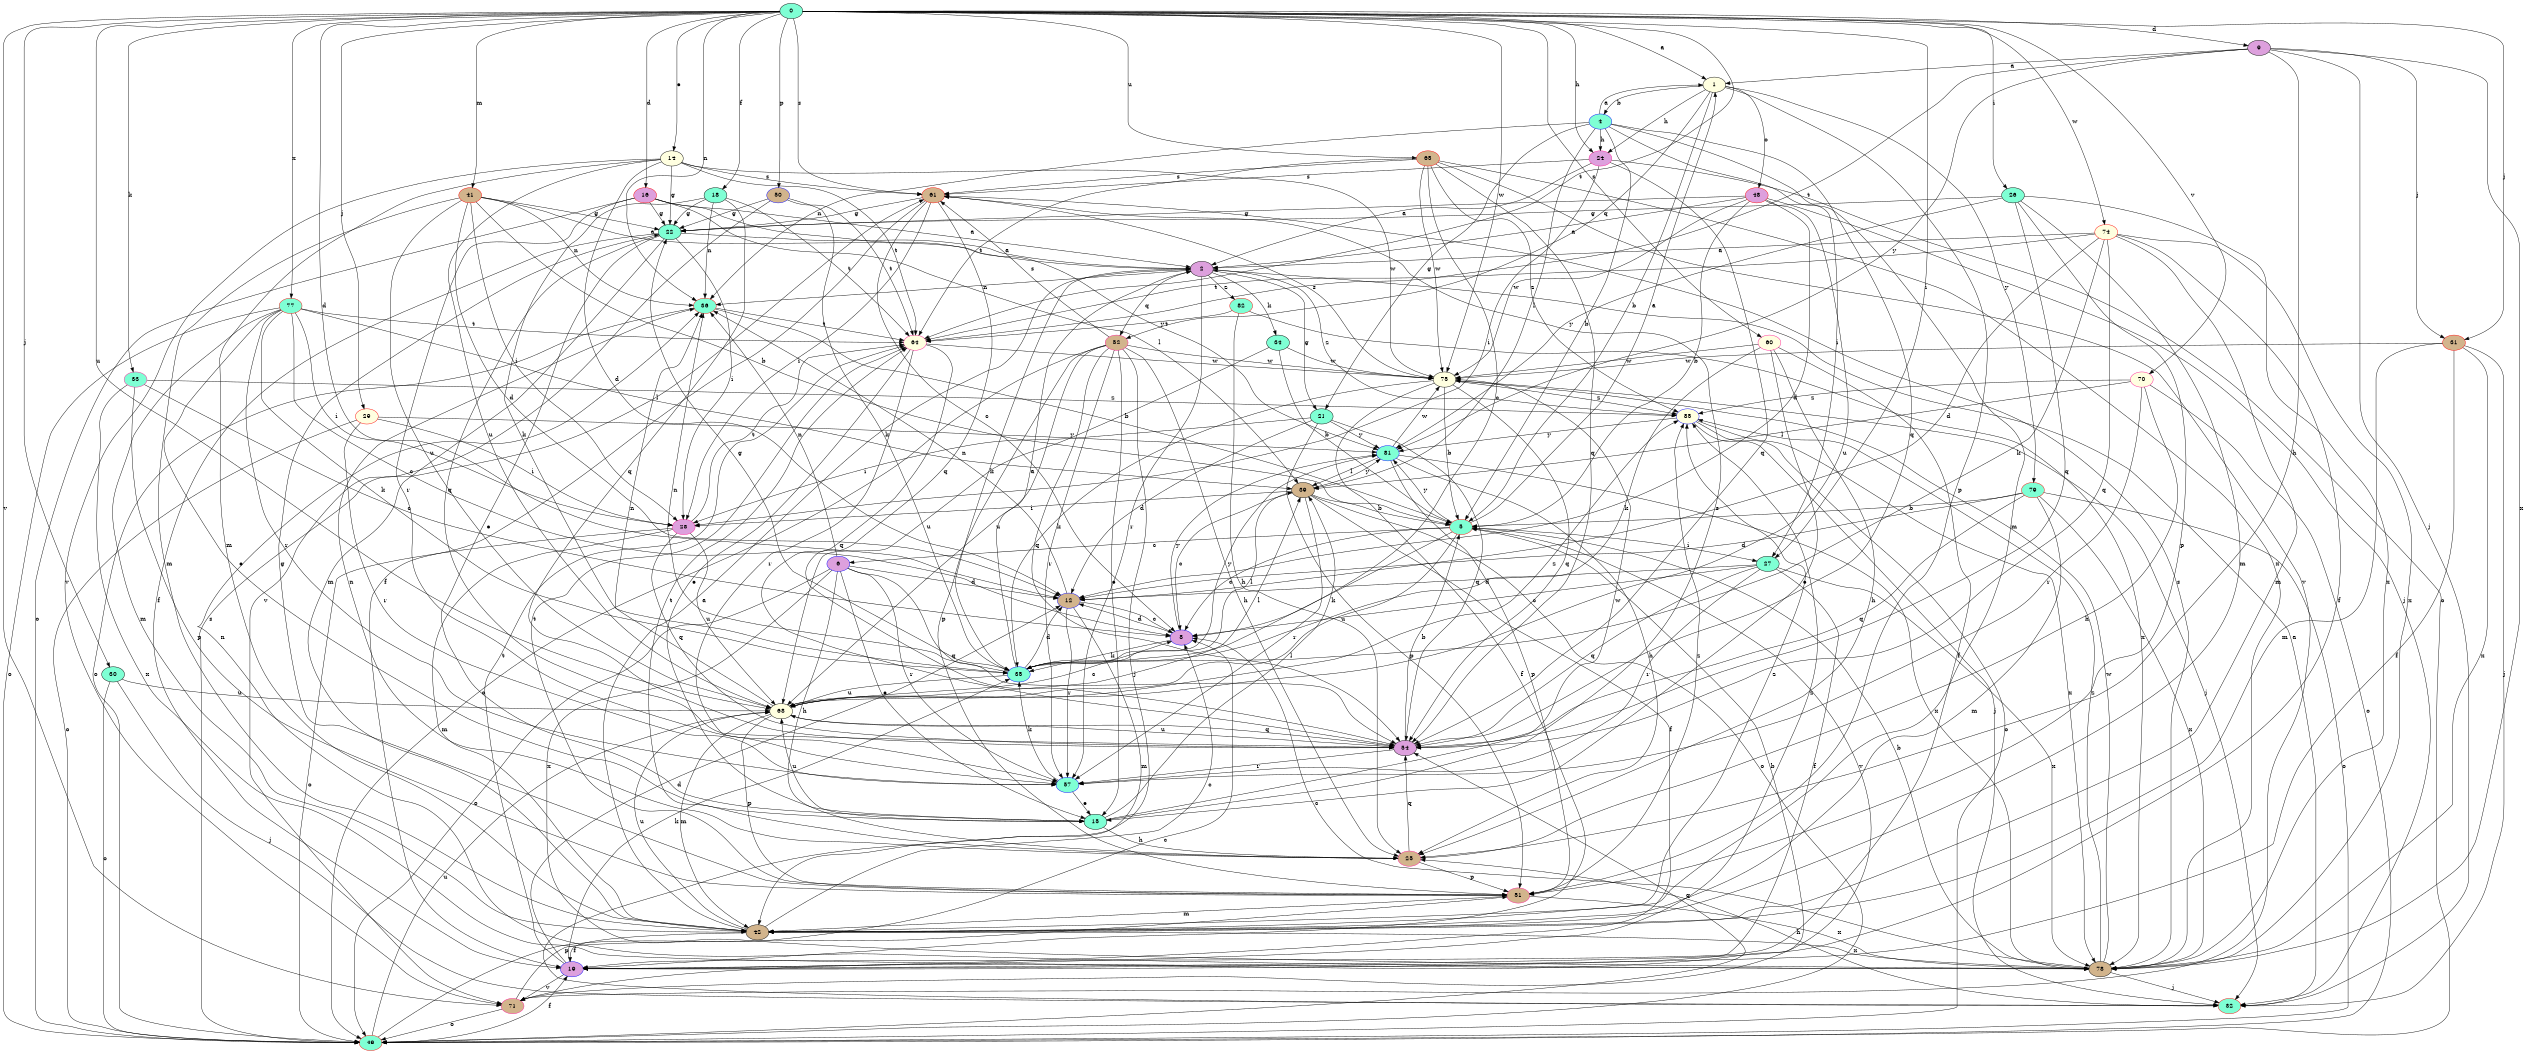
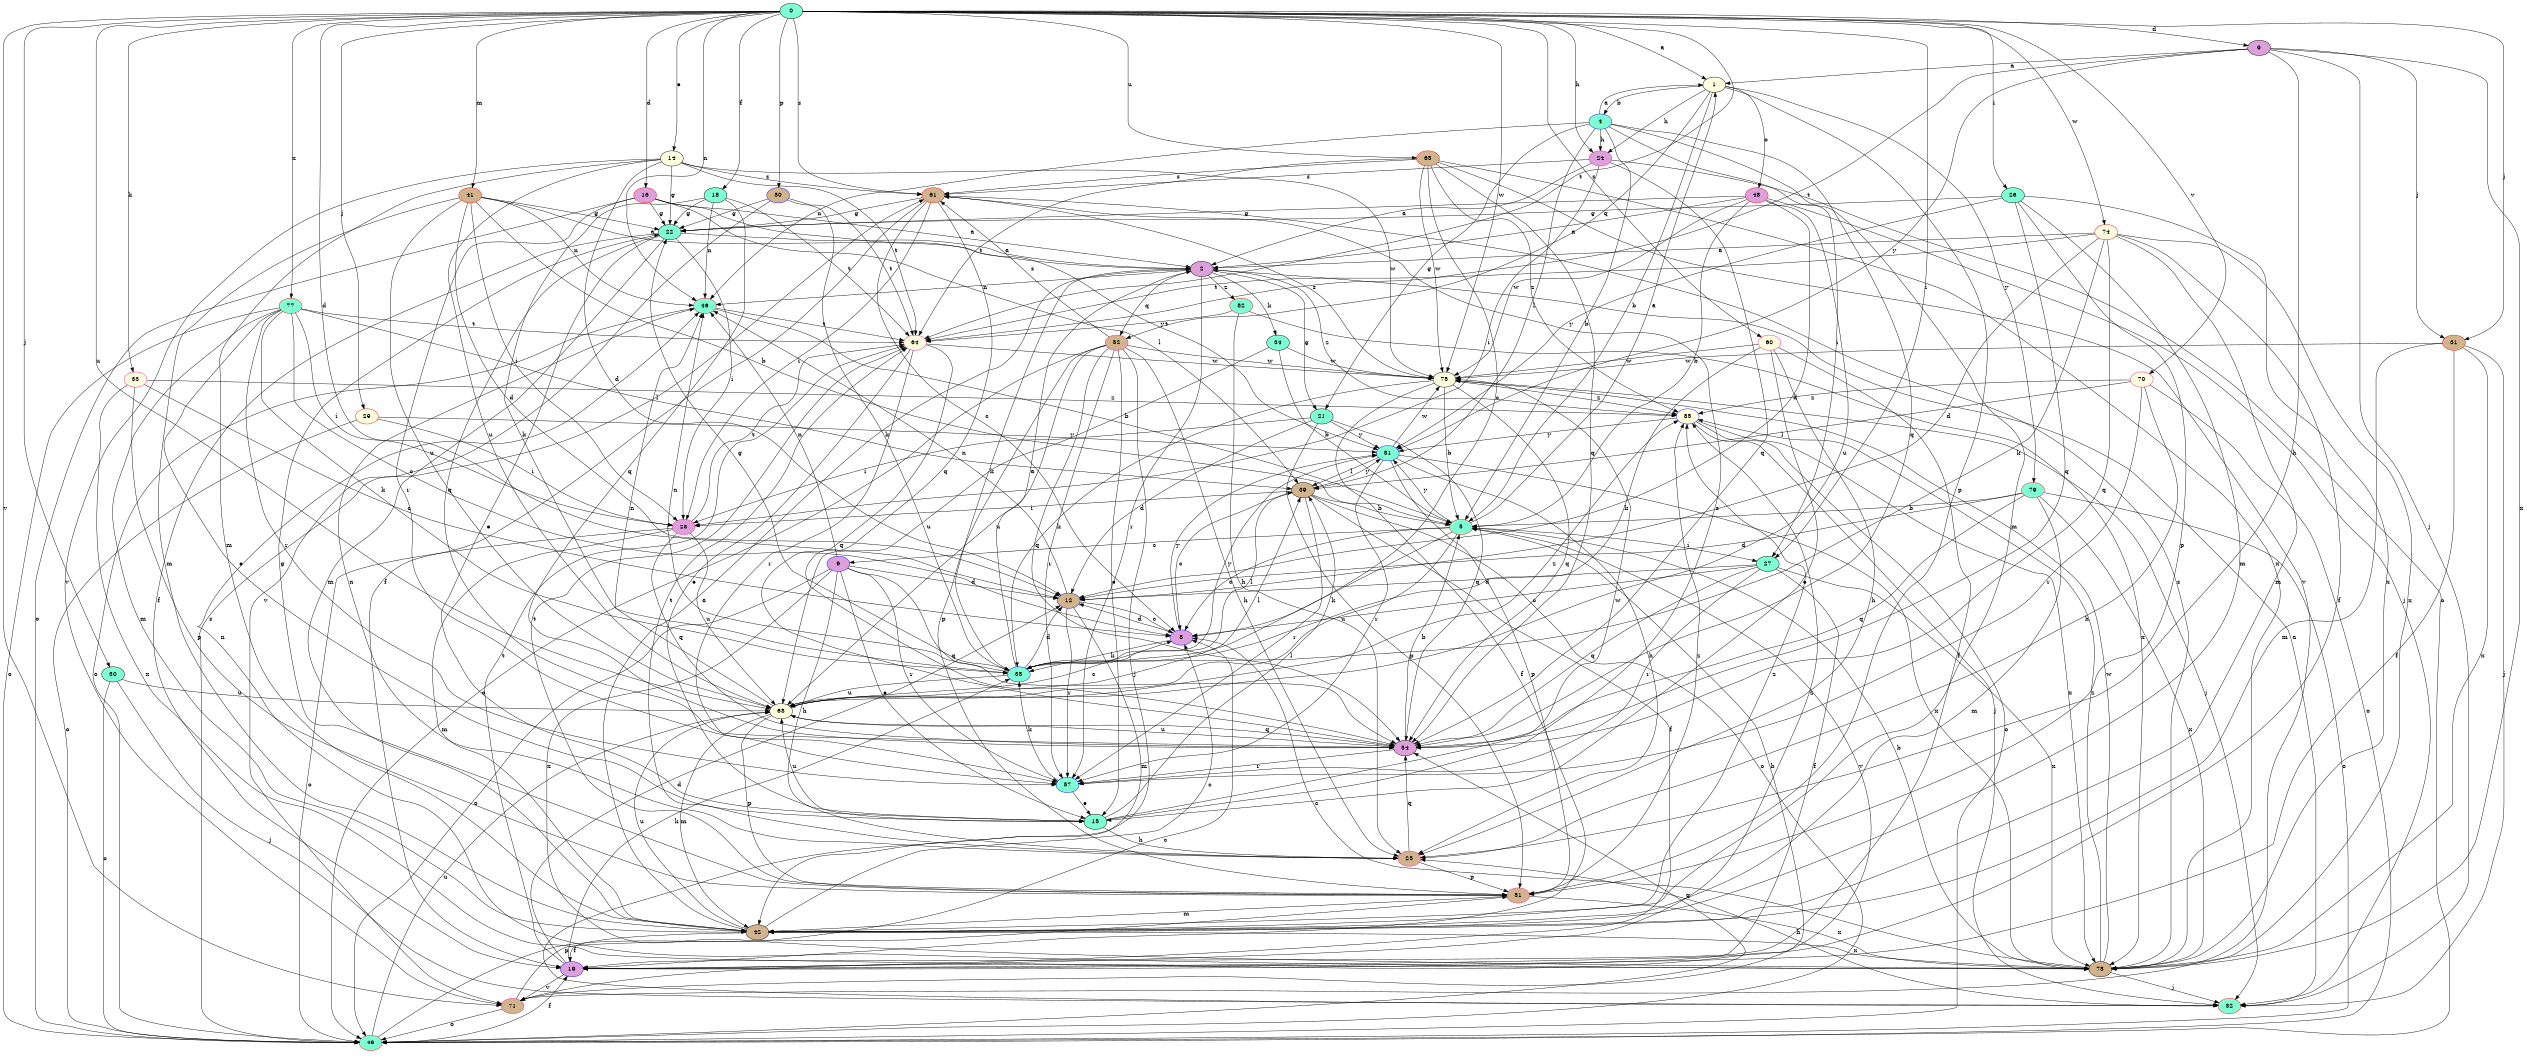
node "36": label "36" -> "46"
node "33": fillcolor aquamarine -> lightyellow
edge "29" -> "57": now "81" -> "57"
